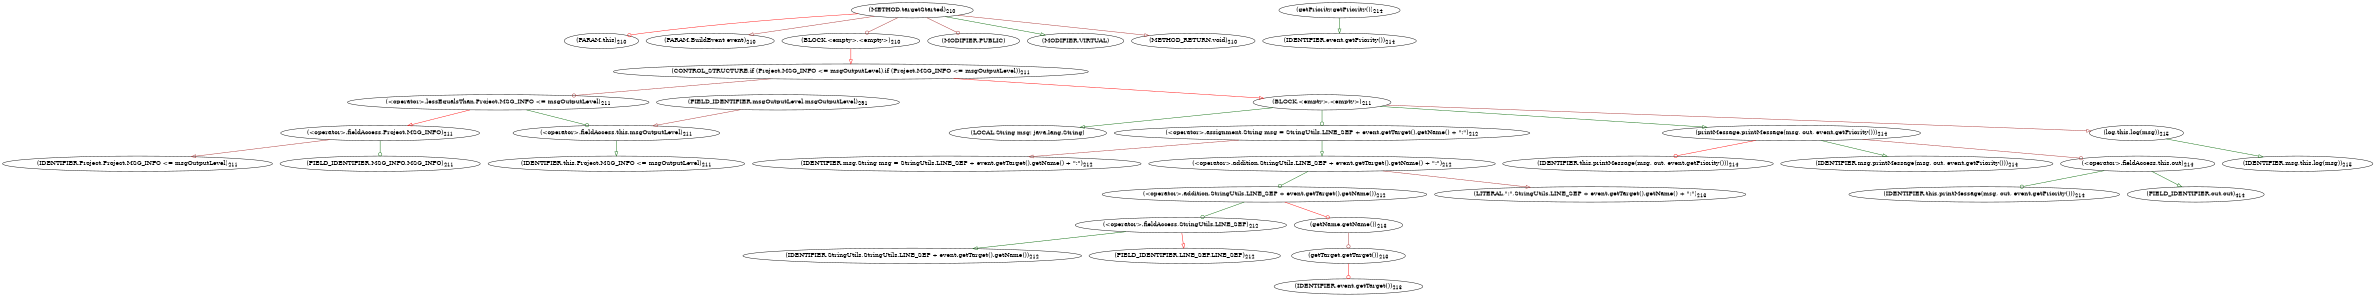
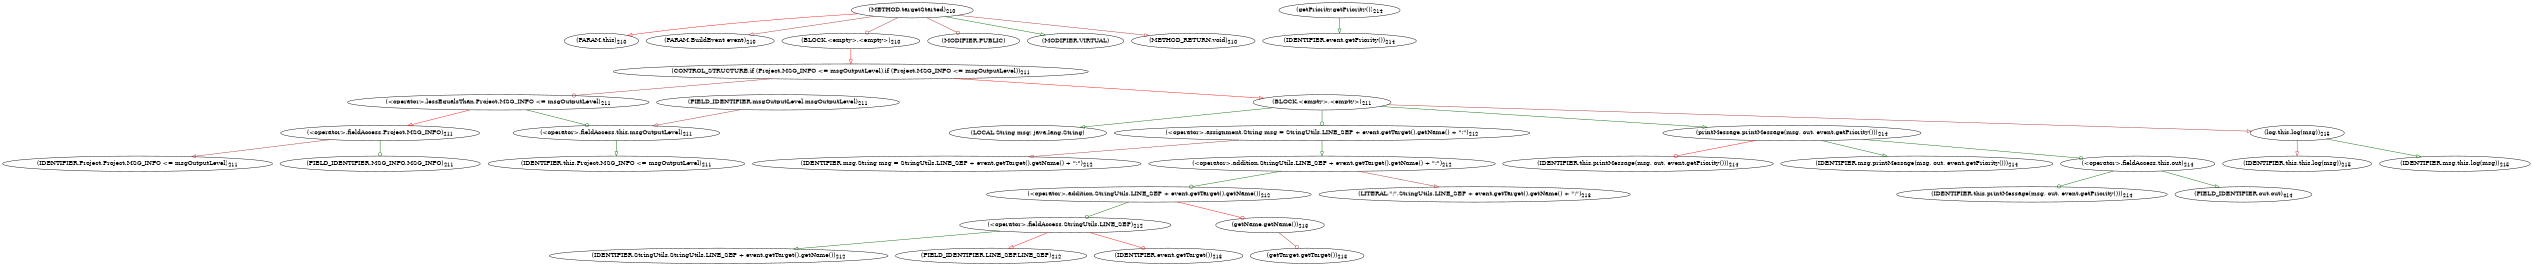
edge "(METHOD,targetStarted)" -> "(PARAM,this)": arrowhead odot -> onormal
node "(FIELD_IDENTIFIER,msgOutputLevel,msgOutputLevel)": text "291" -> "211"
edge "(printMessage,printMessage(msg, out, event.getPriority()))" -> "(<operator>.fieldAccess,this.out)": color brown -> darkgreen
node "(IDENTIFIER,this,this.log(msg))": added
edge "(getTarget,getTarget())" -> "(IDENTIFIER,event,getTarget())": now "(<operator>.fieldAccess,StringUtils.LINE_SEP)" -> "(IDENTIFIER,event,getTarget())"
